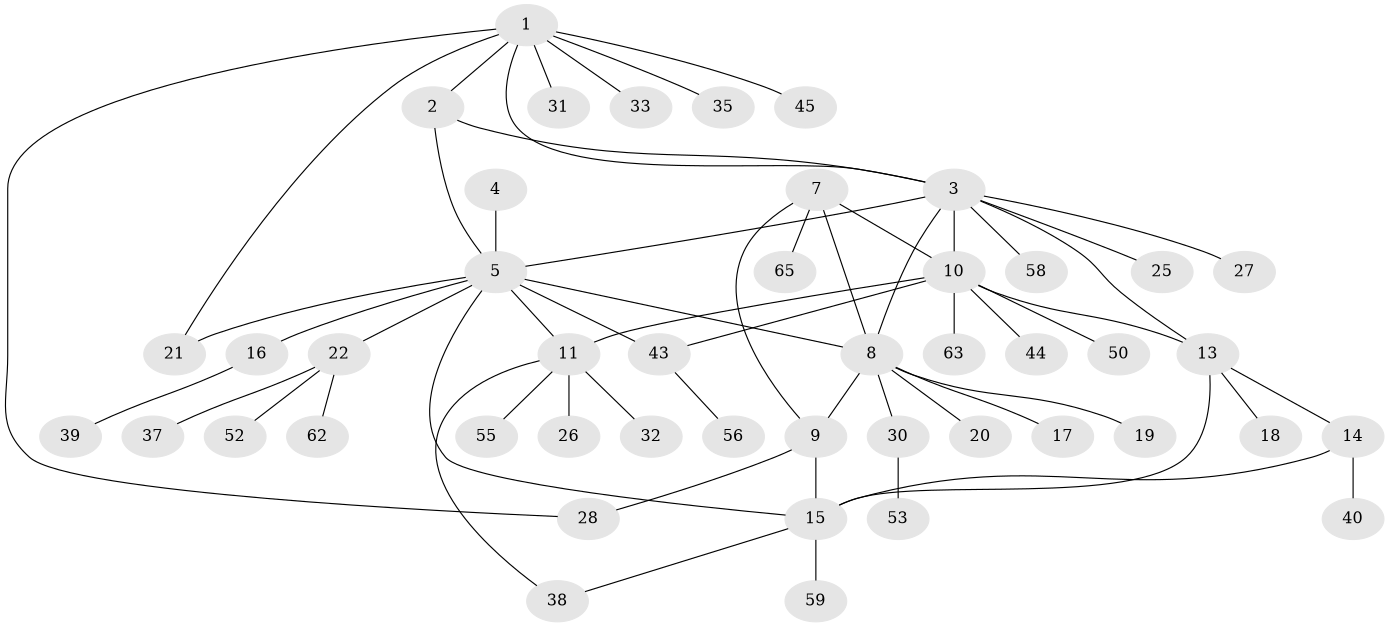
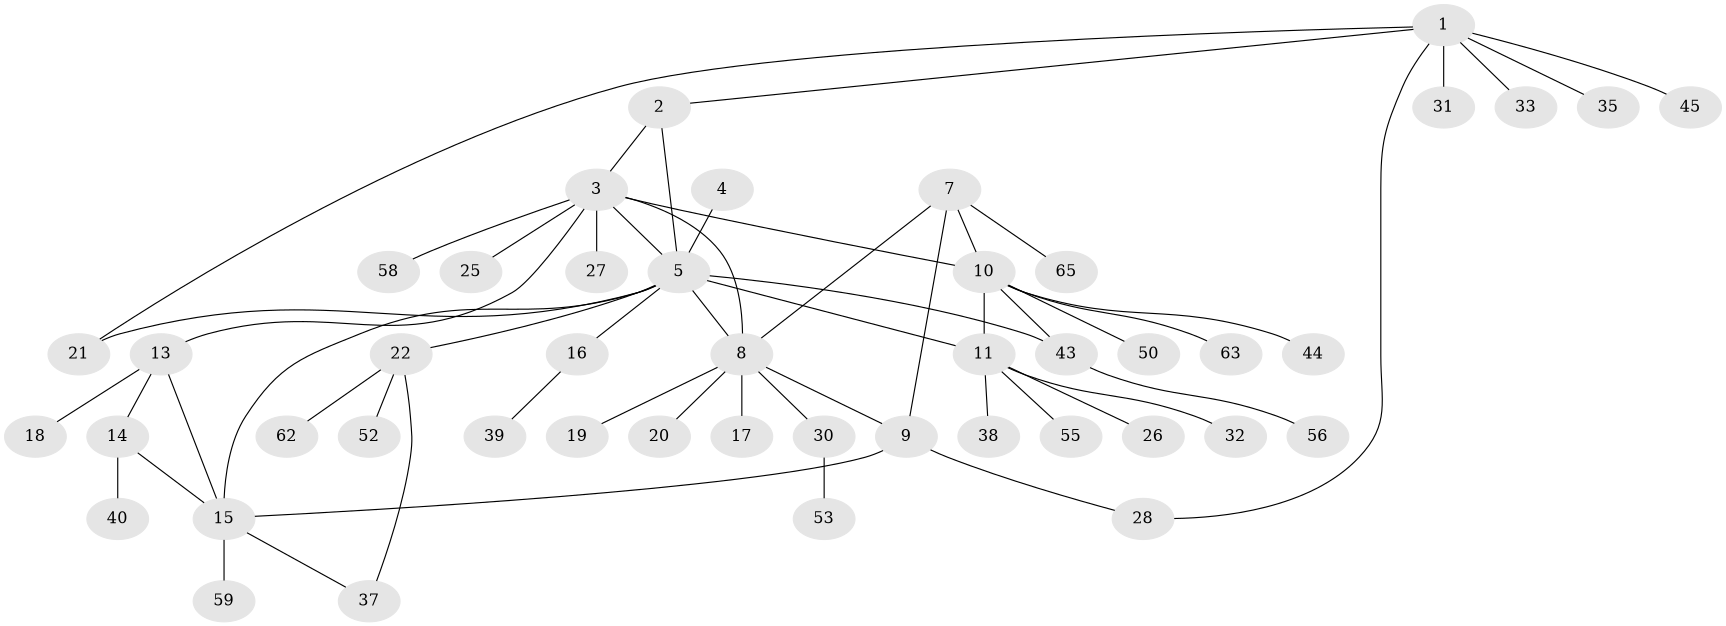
edge "1" -- "3": removed
edge "10" -- "13": removed
edge "15" -- "38": now "15" -- "37"
